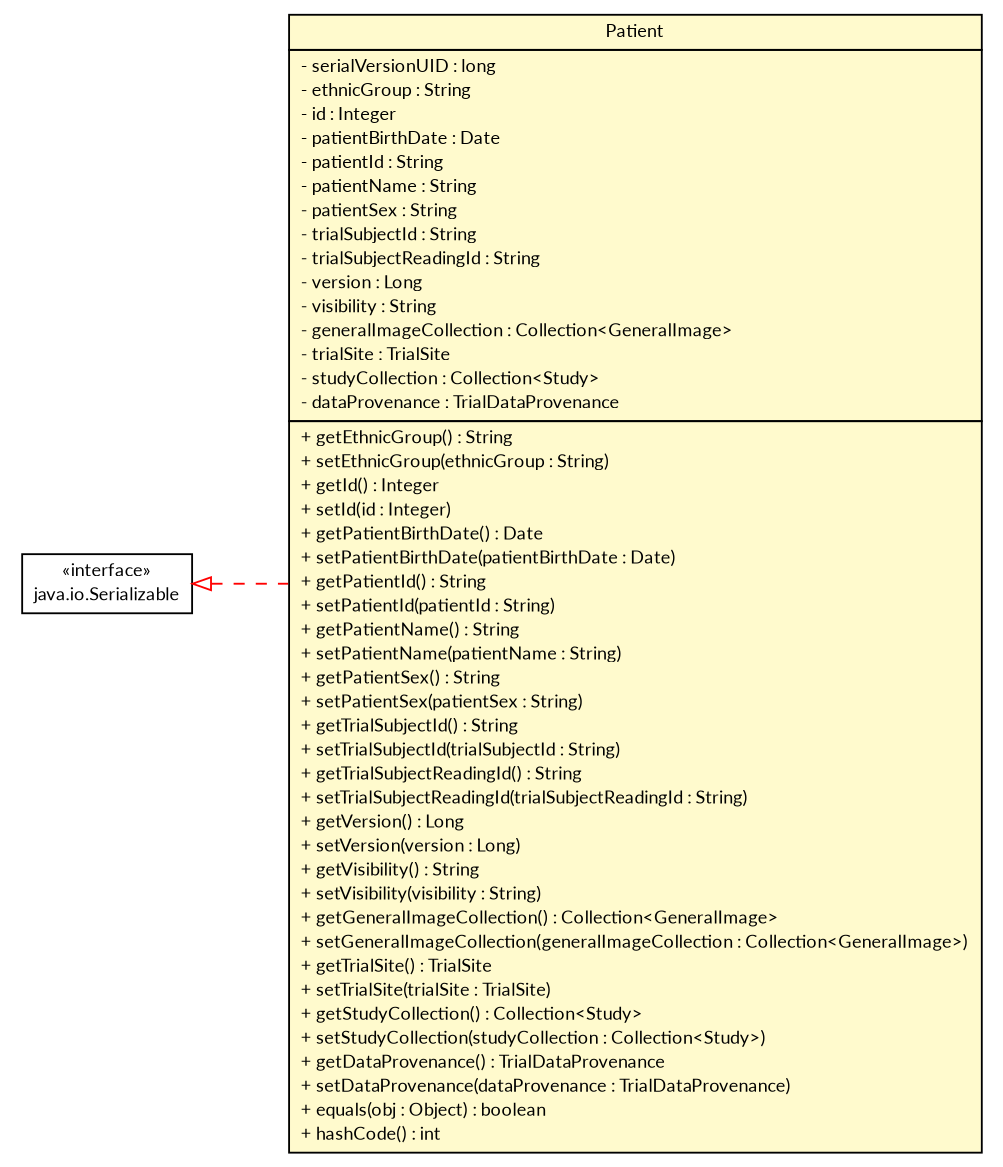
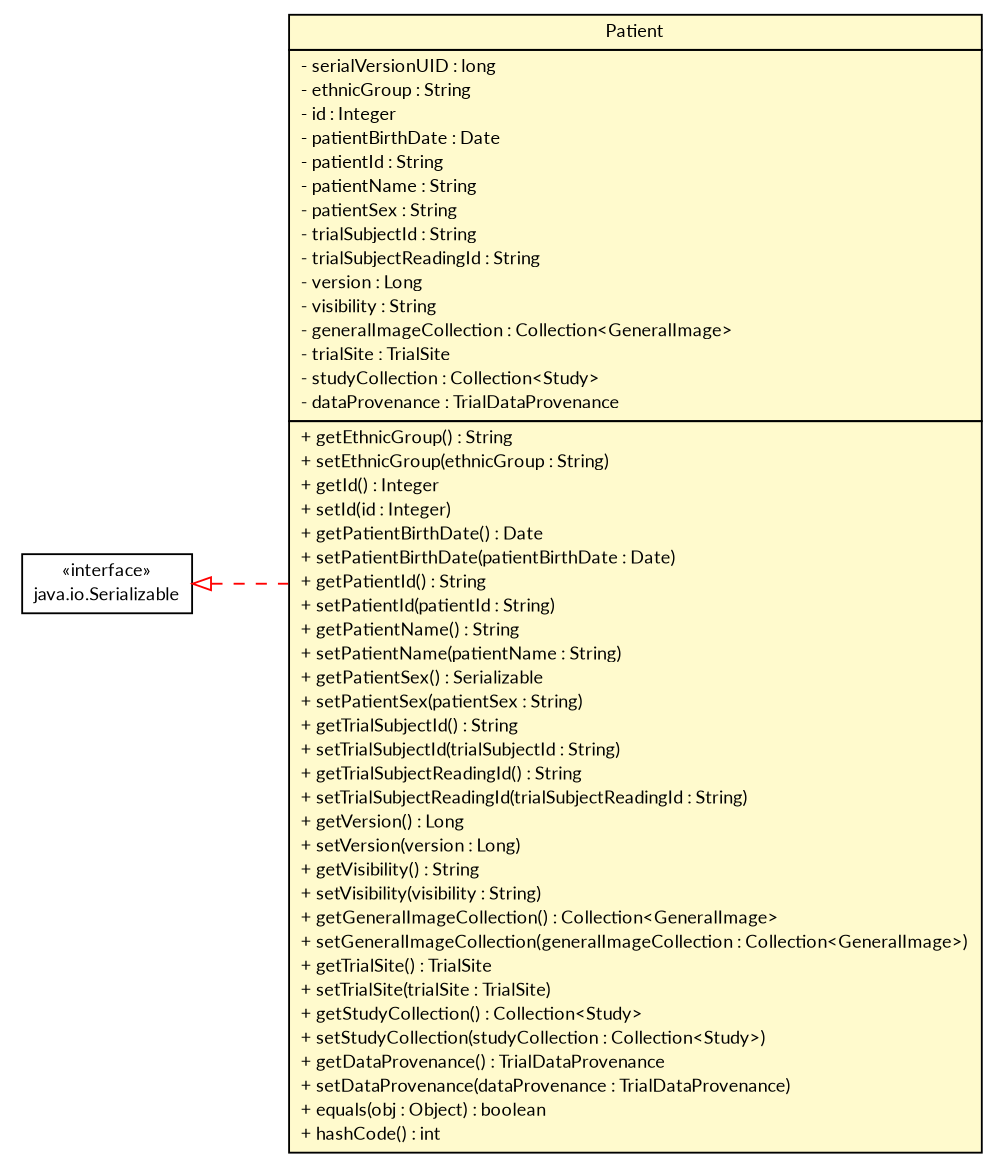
node "Patient": text "+ getPatientSex() : String" -> "+ getPatientSex() : Serializable"
